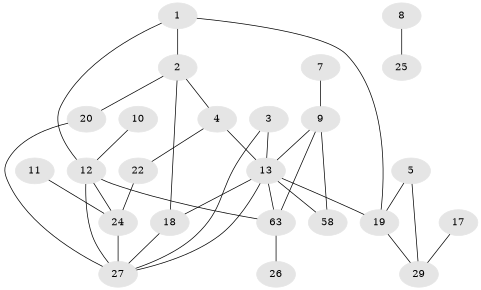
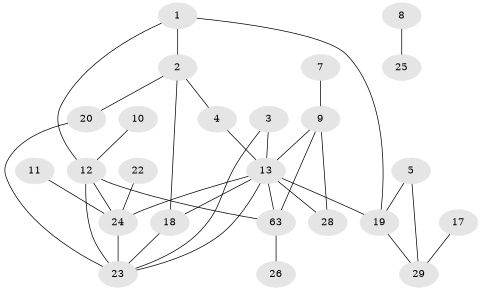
edge "4" -- "22": removed
edge "13" -- "24": added
node "58": label "58" -> "28"
node "27": label "27" -> "23"
